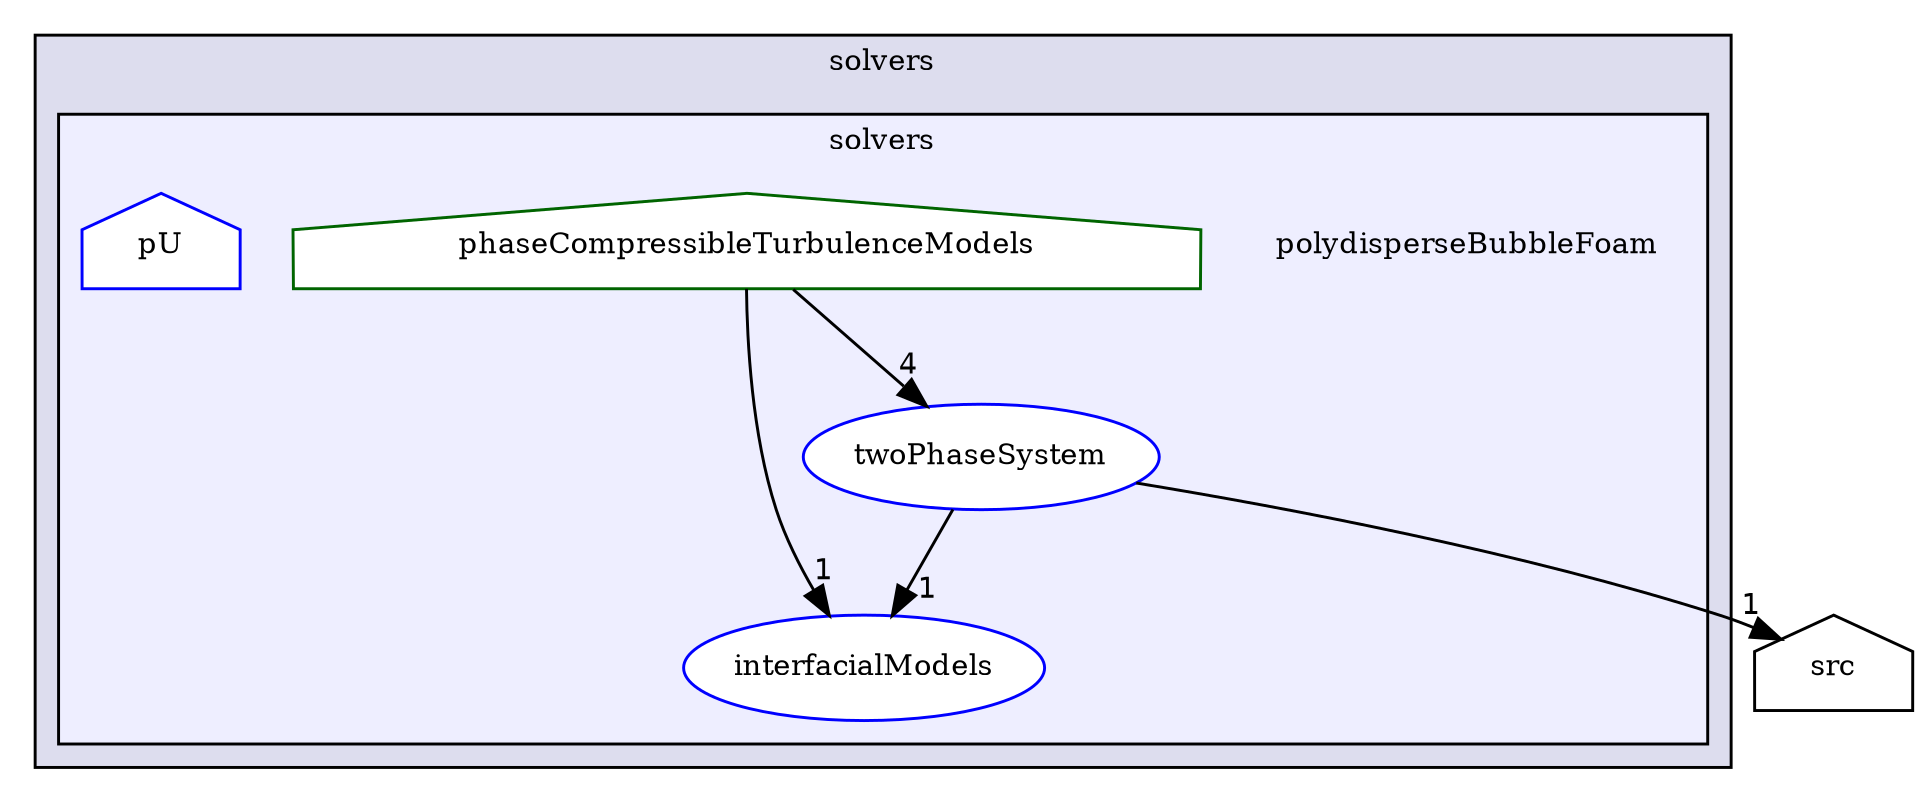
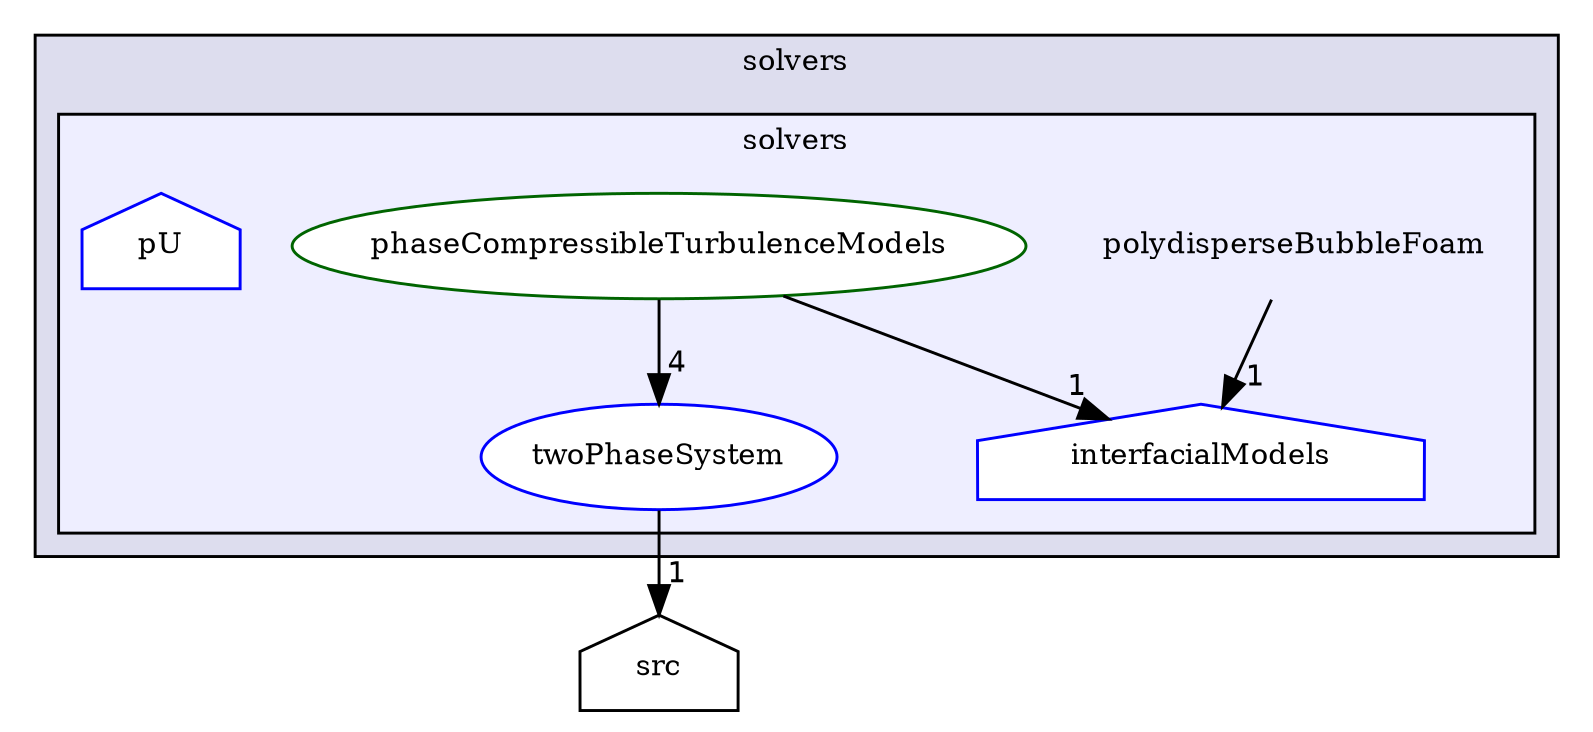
node "phaseCompressibleTurbulenceModels": shape house -> ellipse
edge "twoPhaseSystem" -> "interfacialModels": now "polydisperseBubbleFoam" -> "interfacialModels"
node "interfacialModels": shape ellipse -> house
